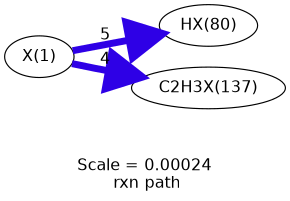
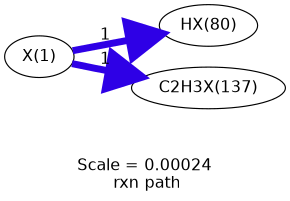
edge "X(1)" -> "HX(80)": label " 5" -> " 1"
edge "X(1)" -> "C2H3X(137)": label " 4" -> " 1"
